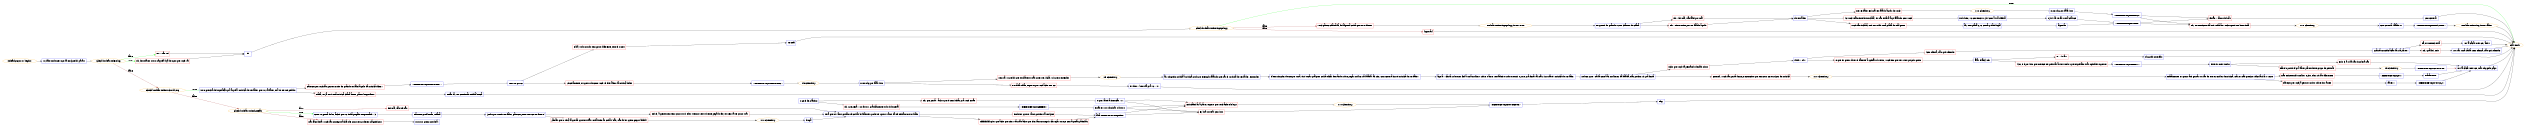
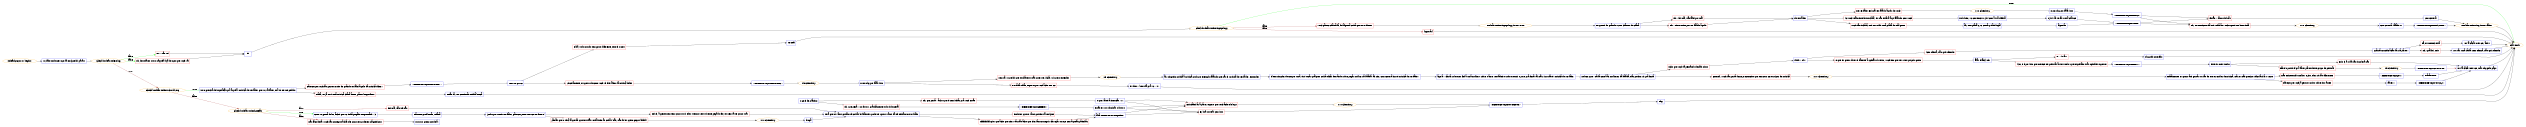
edge "com certeza!" -> "Chat ends.": now "com certeza!" -> "Boolean AoiBoring is now false."
edge "Check boolean AoiBoring" -> "Ah, deve fazer outro naquela loja de CDs que você vai": label "true" -> "false"
edge "Check boolean AoiBoring" -> "Check boolean AoiFourChordSong": label "false" -> "true"
